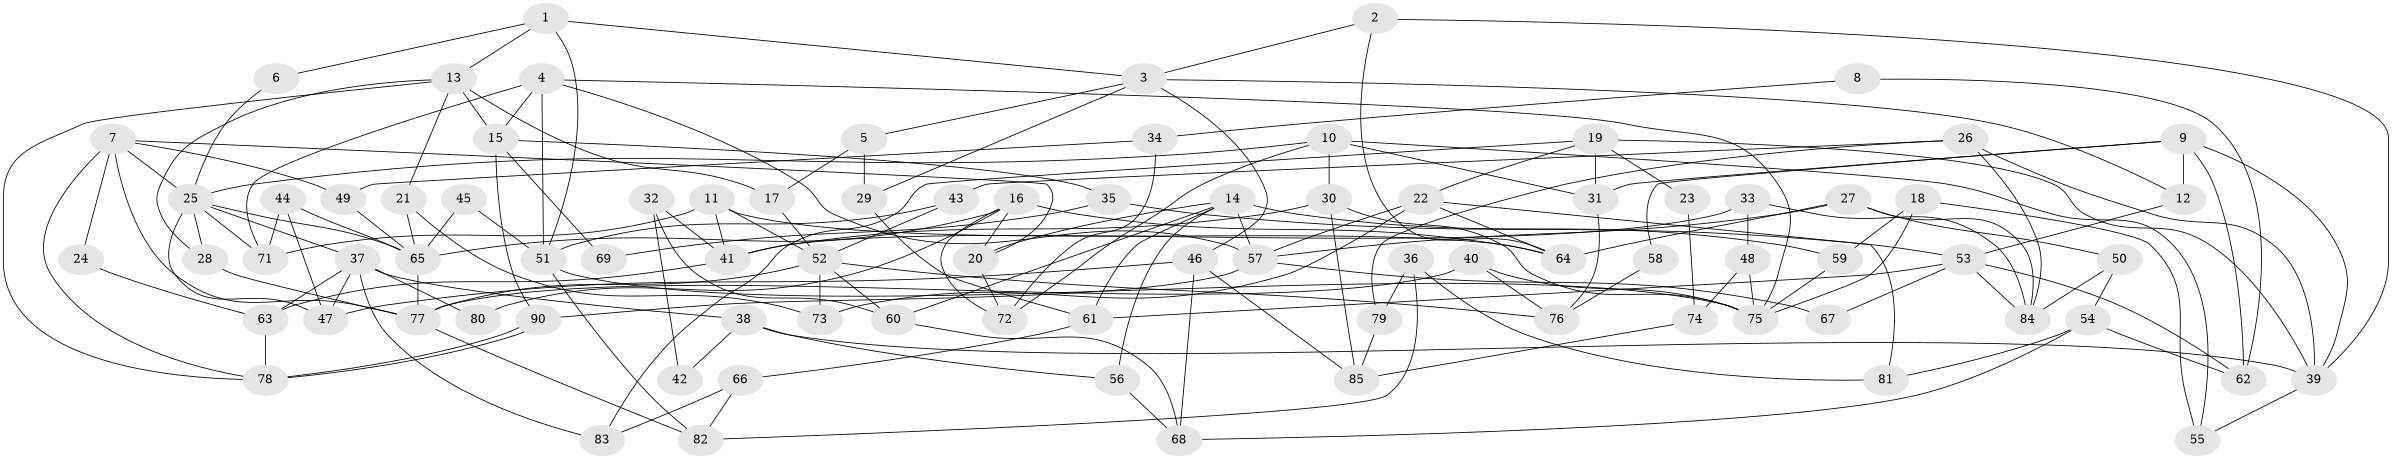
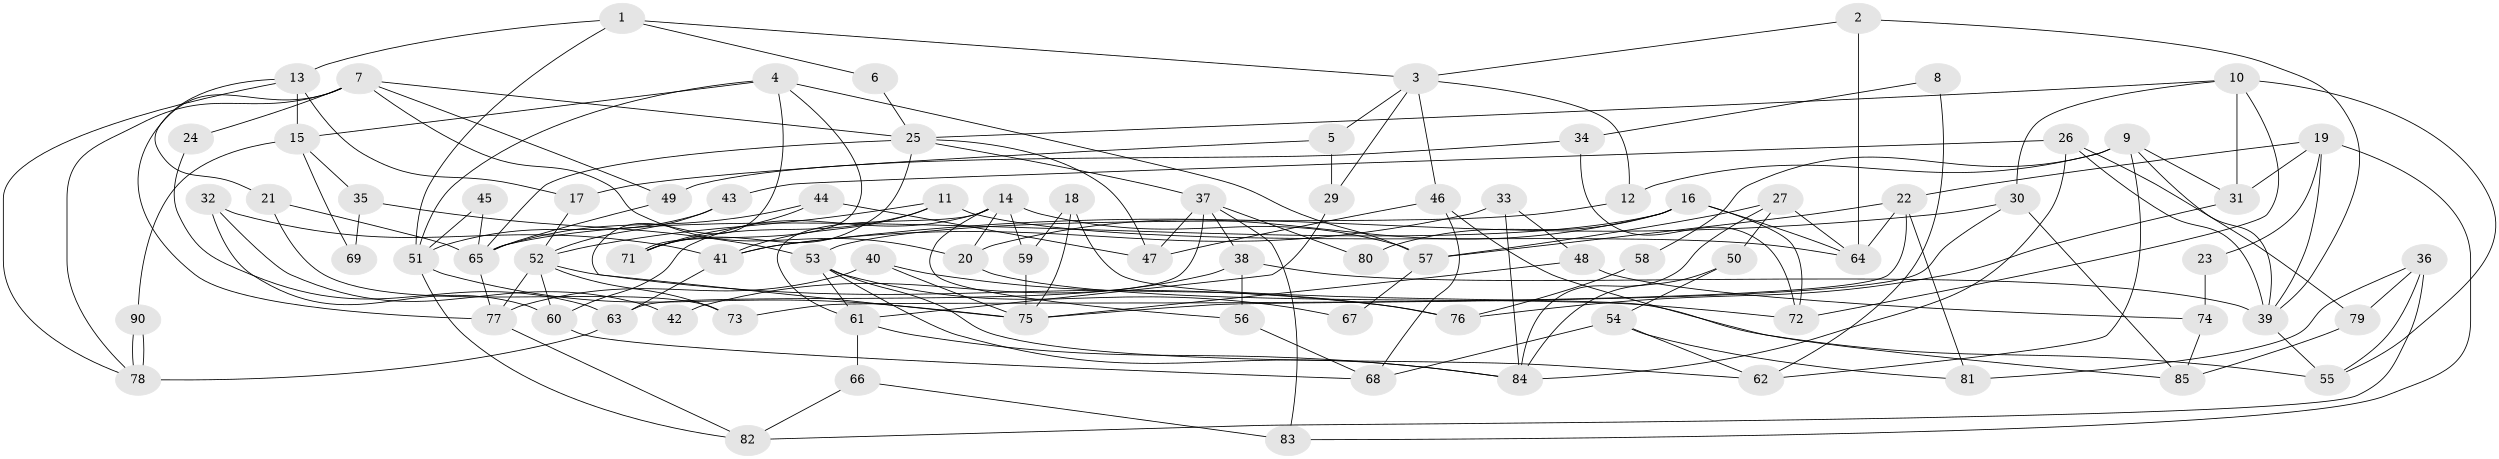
node "28": removed
edge "57" -- "90": removed
edge "36" -- "55": added
edge "61" -- "84": added
